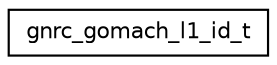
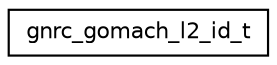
node "gnrc_gomach_l1_id_t": label "gnrc_gomach_l1_id_t" -> "gnrc_gomach_l2_id_t"
